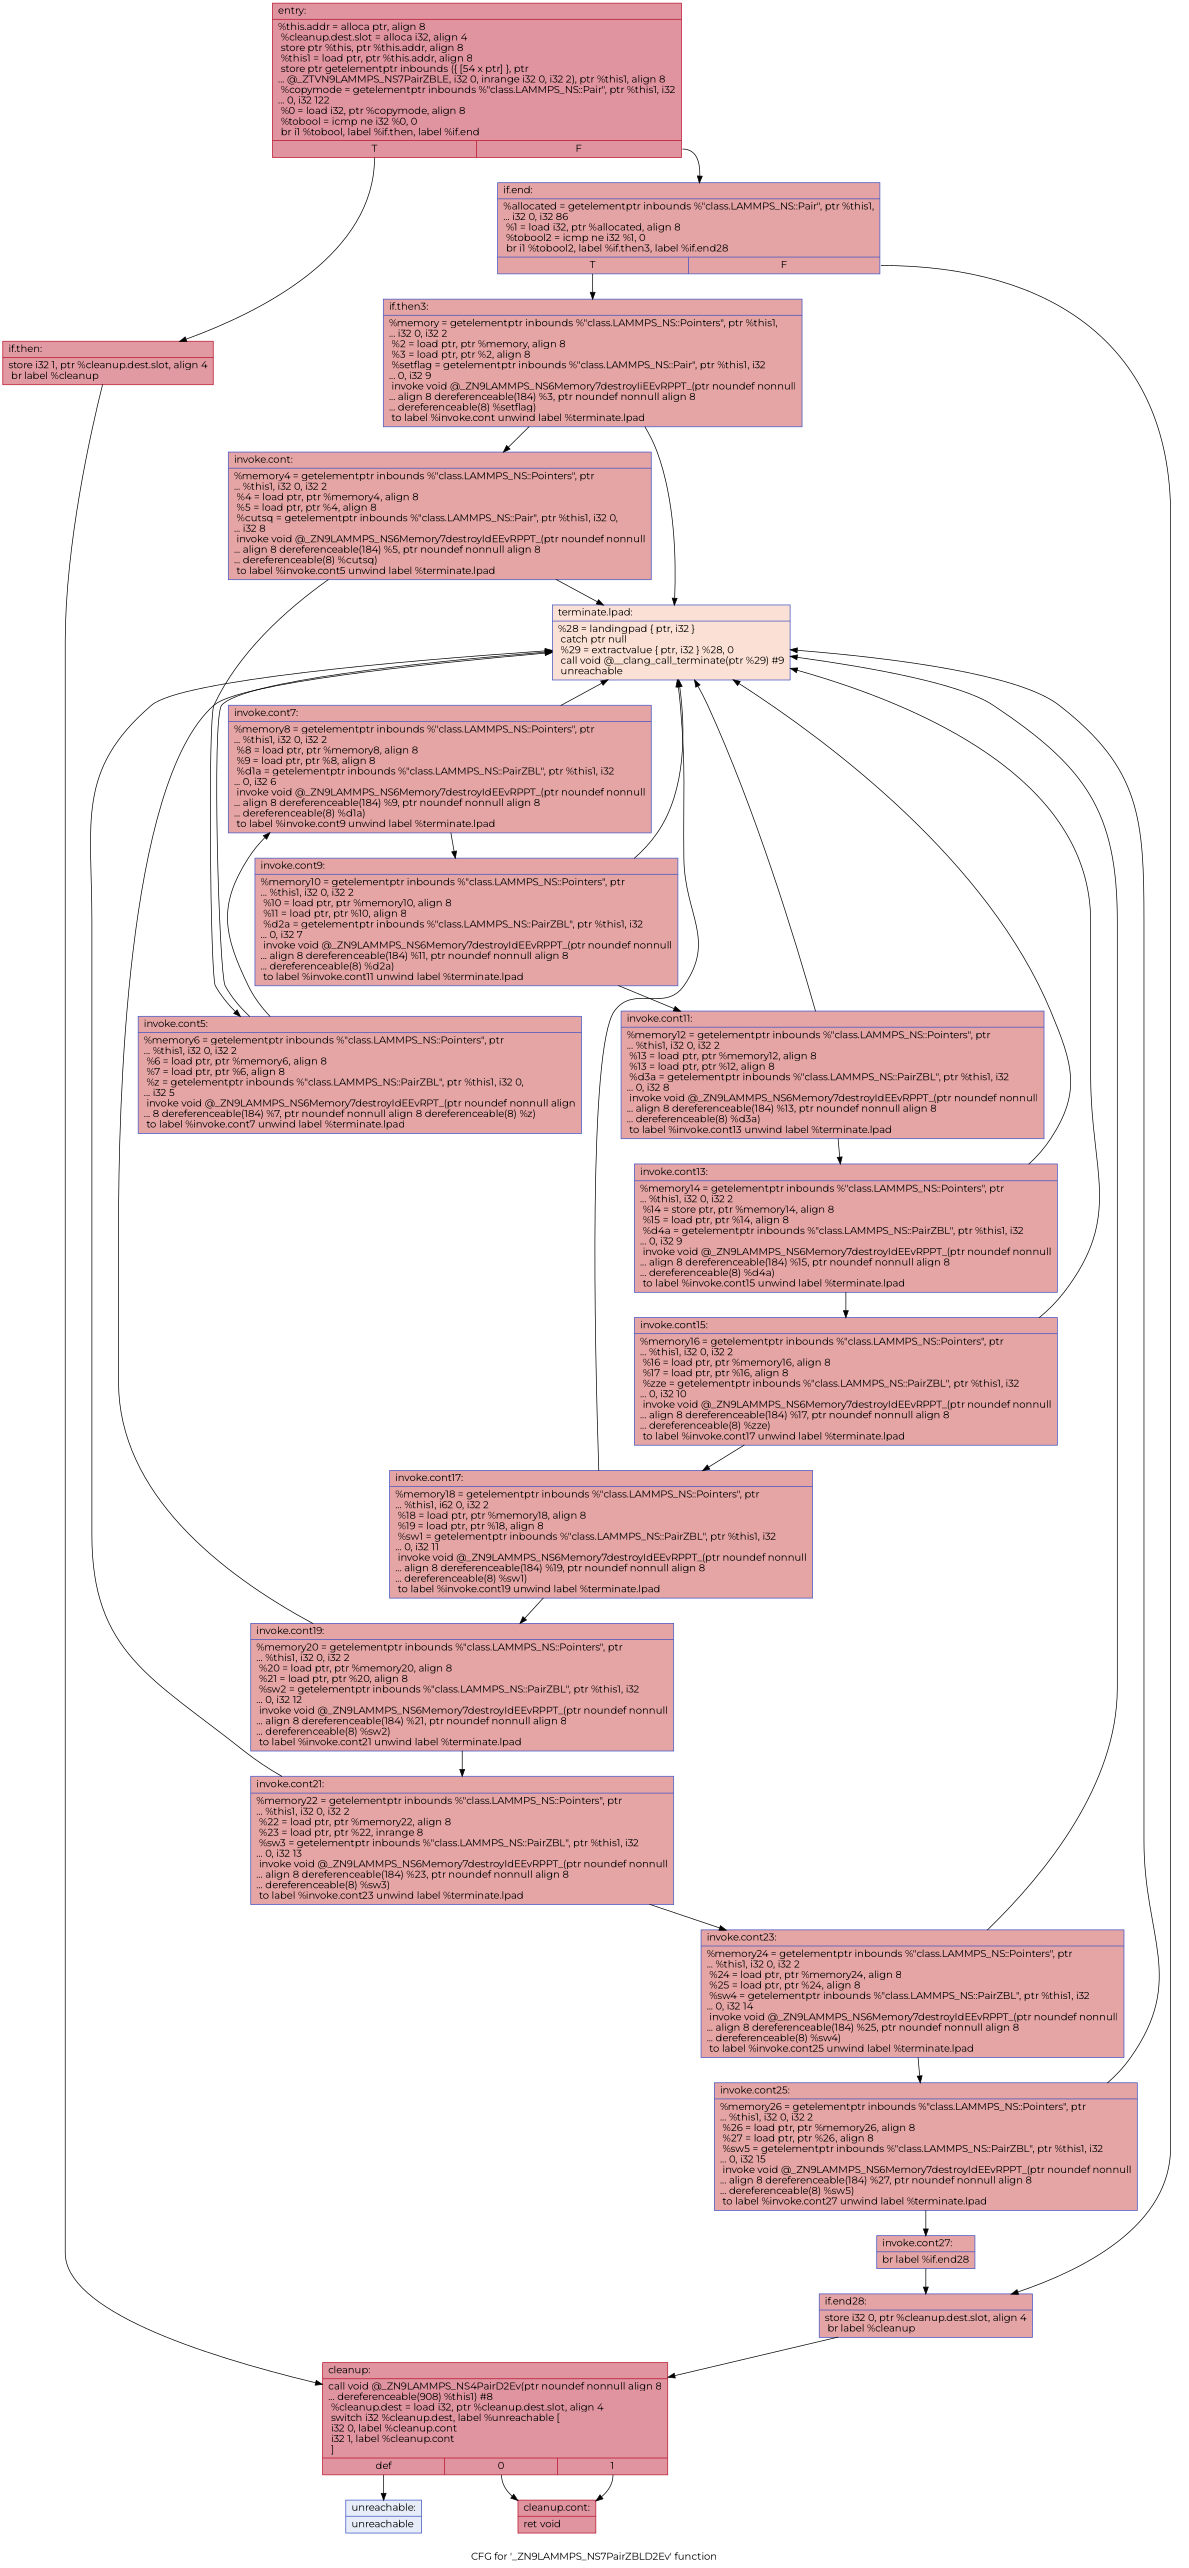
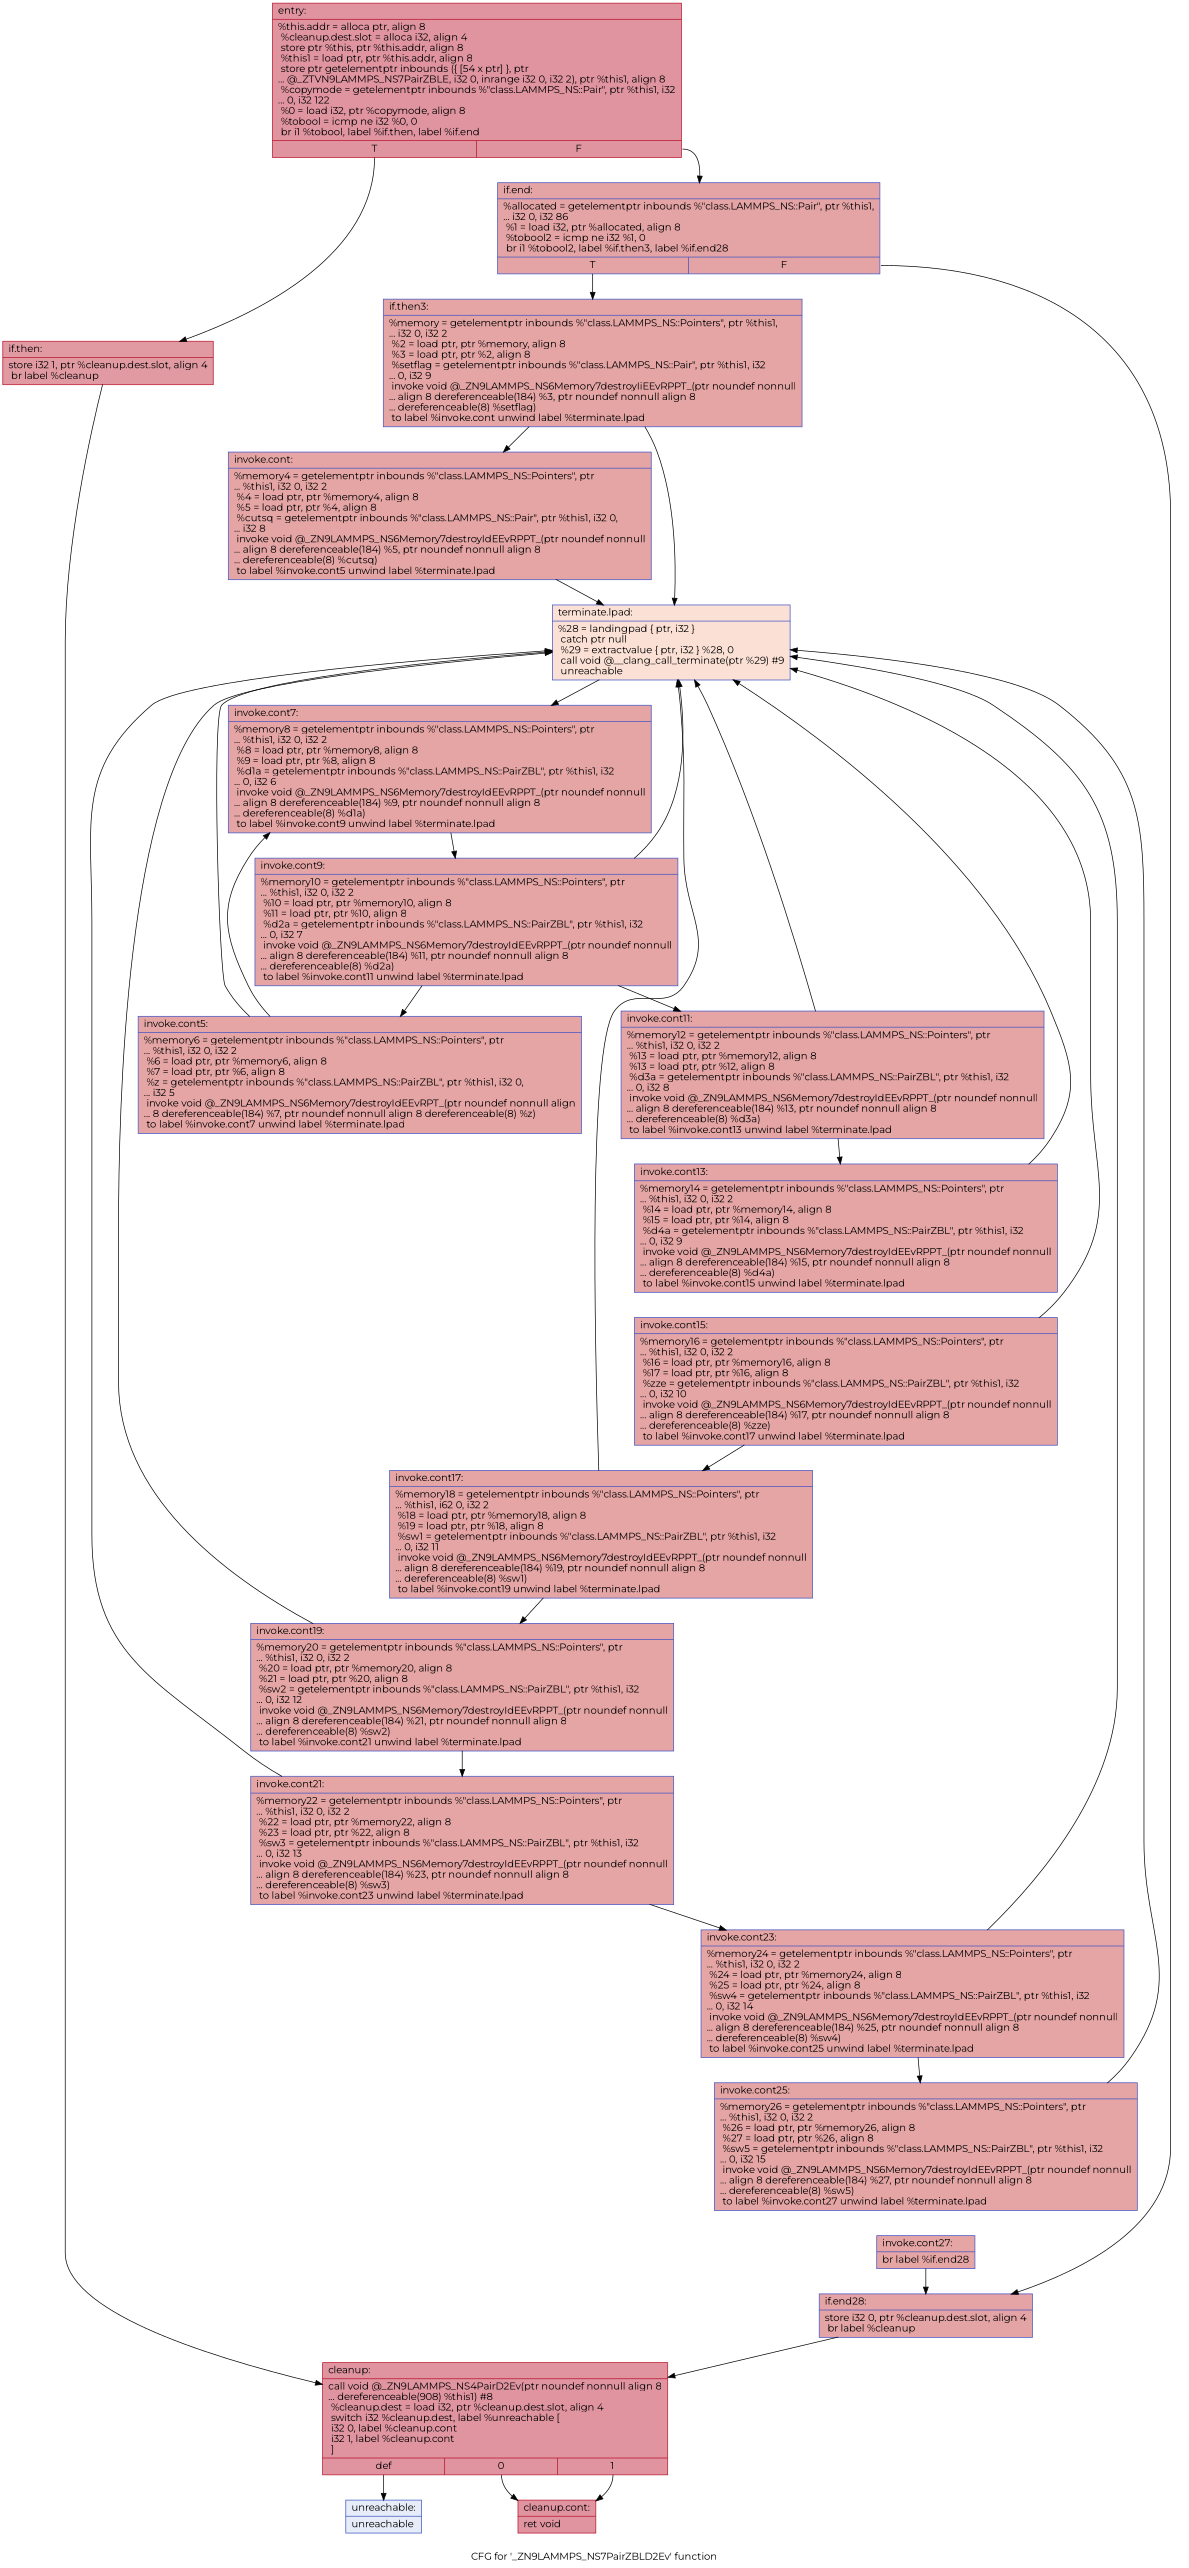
edge "invoke.cont7:" -> "terminate.lpad:": reversed
edge "invoke.cont:" -> "invoke.cont5:": now "invoke.cont9:" -> "invoke.cont5:"
node "invoke.cont13:": text "%14 = store ptr, ptr %memory14, align 8" -> "%14 = load ptr, ptr %memory14, align 8"
edge "invoke.cont13:" -> "invoke.cont15:": removed
node "invoke.cont21:": text "%23 = load ptr, ptr %22, inrange 8" -> "%23 = load ptr, ptr %22, align 8"
edge "invoke.cont25:" -> "invoke.cont27:": removed
